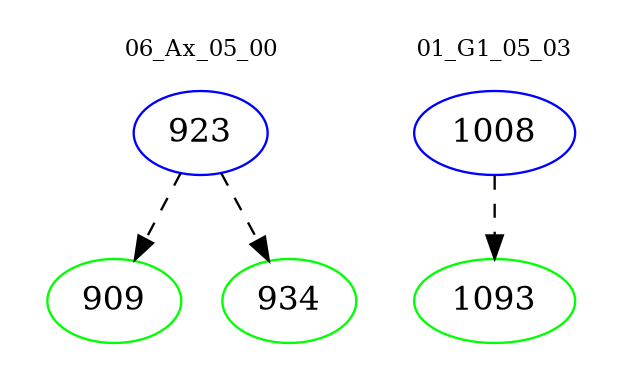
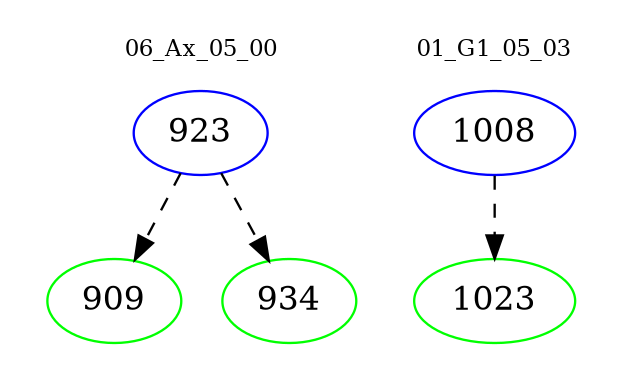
node "1093": label "1093" -> "1023"
